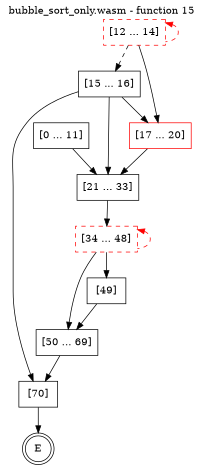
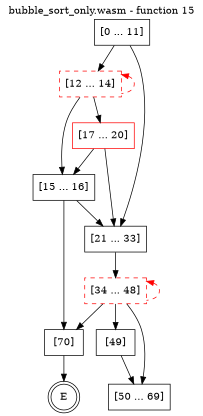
edge "[0 ... 11]" -> "[12 ... 14]": added
edge "[12 ... 14]" -> "[15 ... 16]": style dashed -> solid
edge "[15 ... 16]" -> "[17 ... 20]": reversed
edge "[50 ... 69]" -> "[70]": now "[34 ... 48]" -> "[70]"
